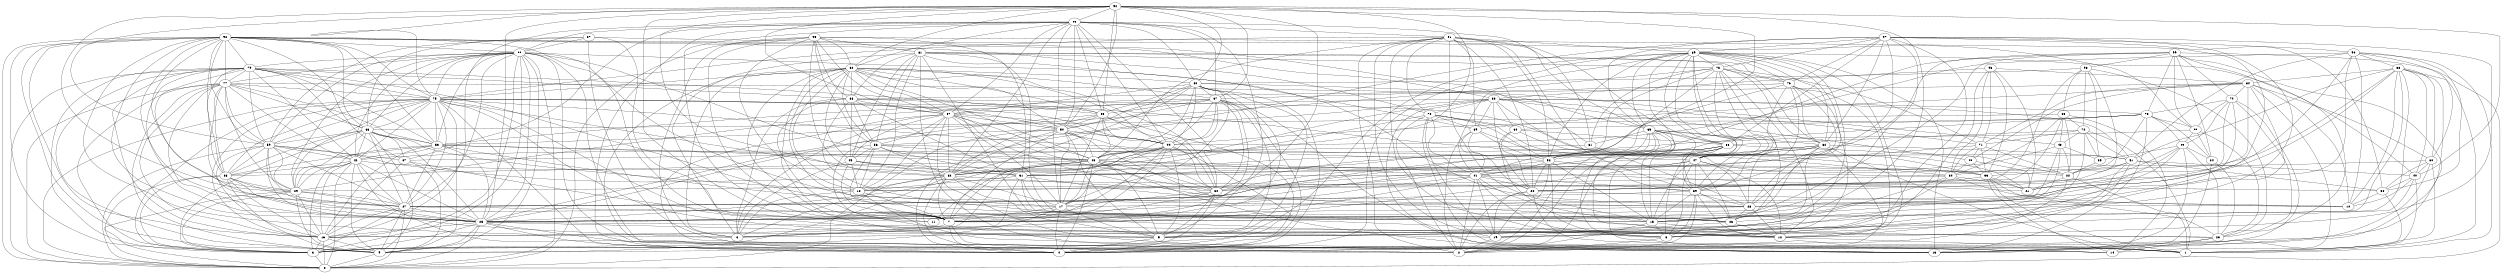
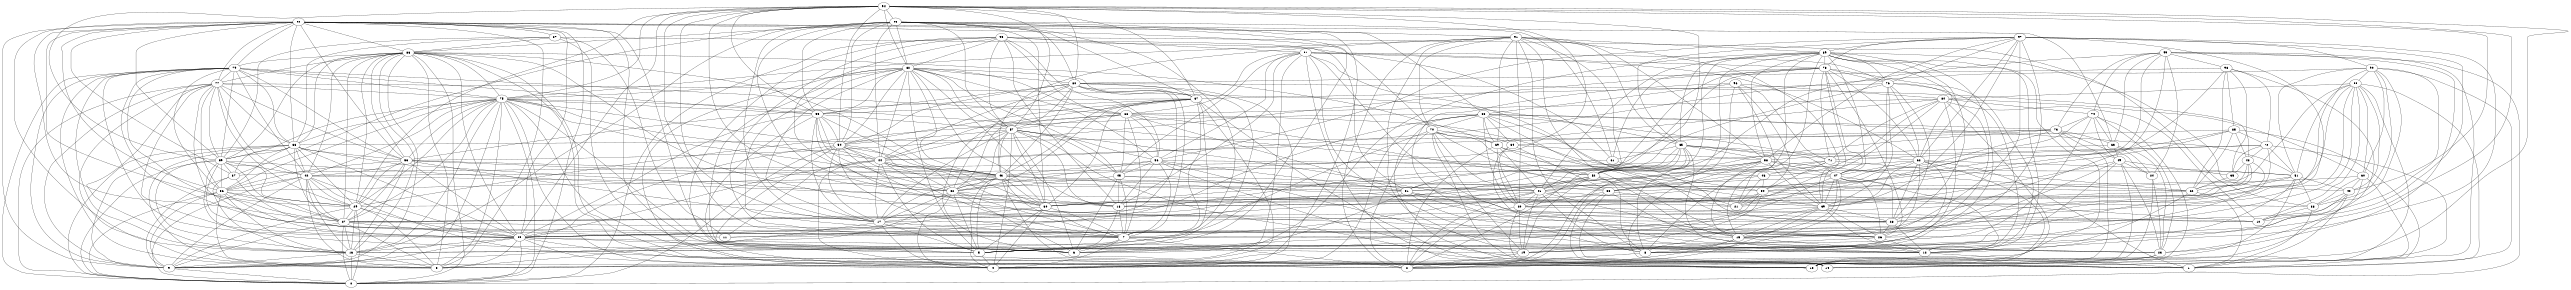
edge "75" -> "92": now "87" -> "92"
edge "57" -> "67": now "57" -> "55"
edge "4" -> "89": now "4" -> "94"
edge "15" -> "68": now "32" -> "68"
edge "1" -> "18": now "1" -> "56"
edge "0" -> "3": now "0" -> "66"
